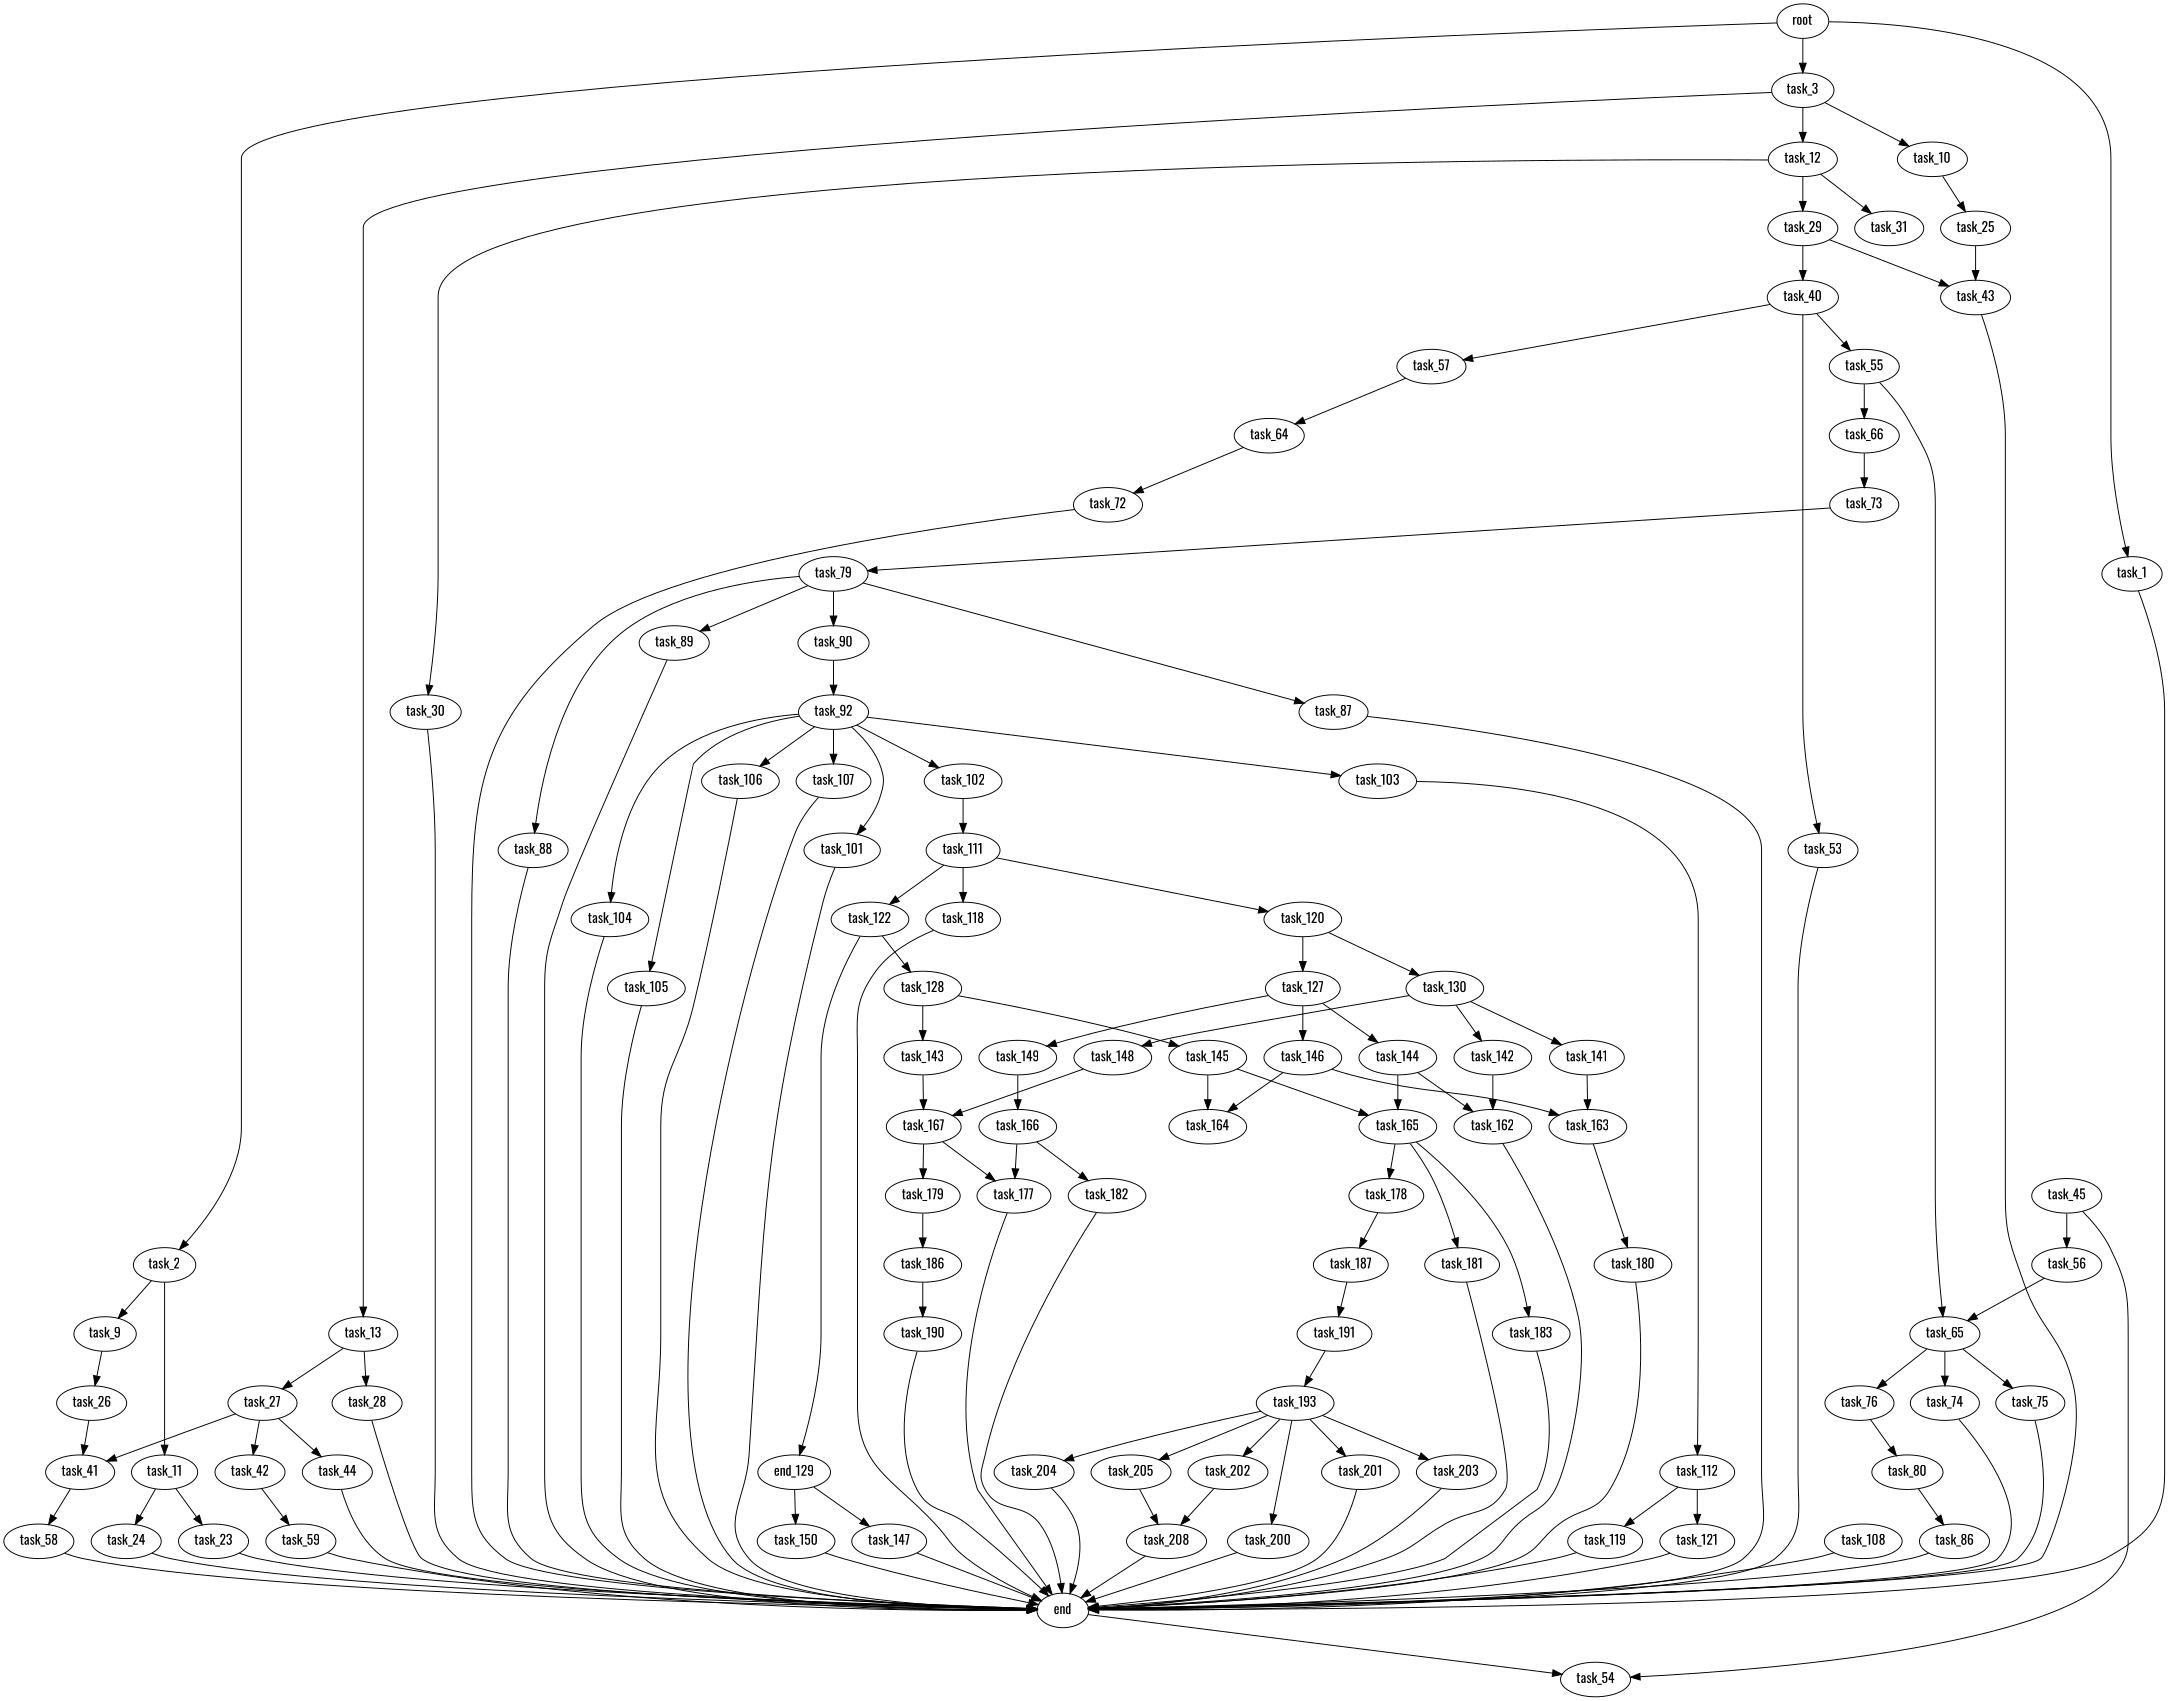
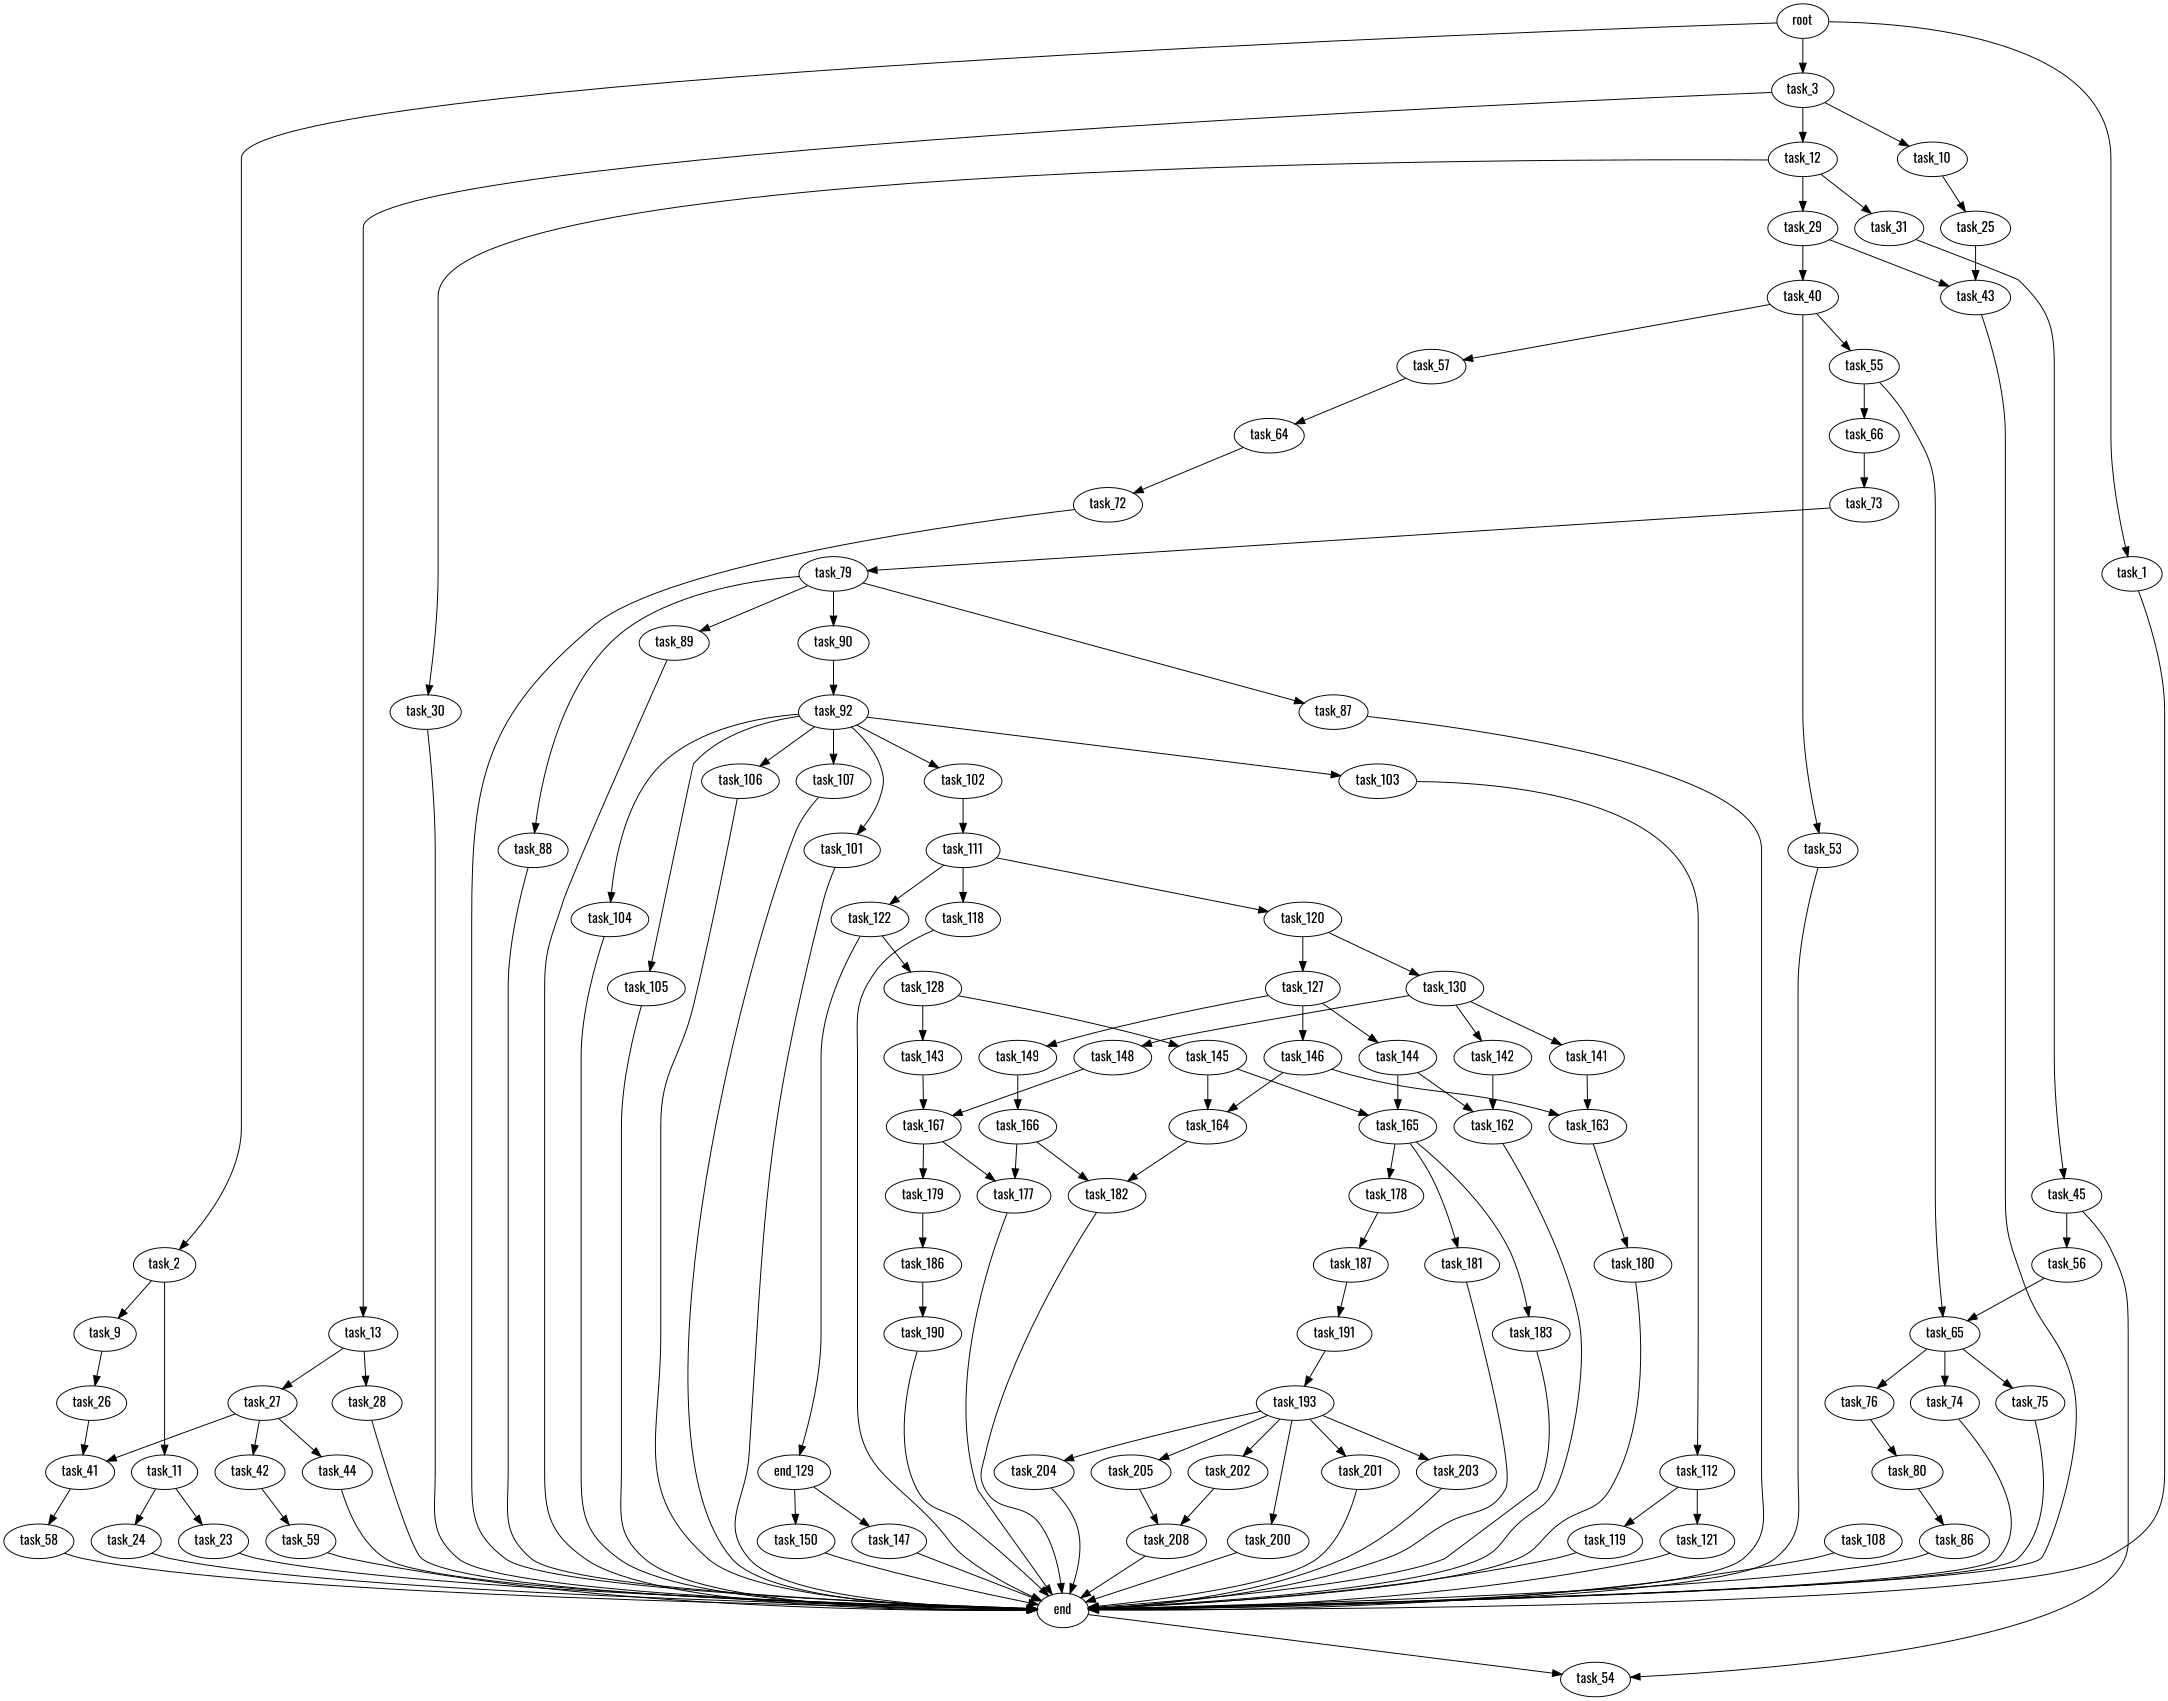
edge "task_31" -> "task_45": added
edge "task_164" -> "task_182": added
